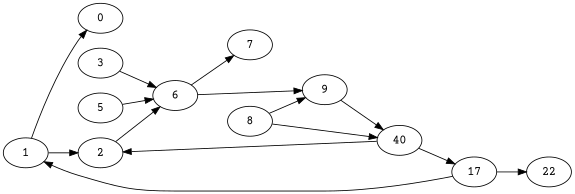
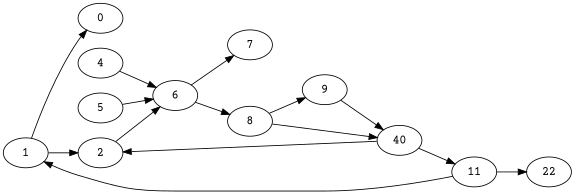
node "3": label "3" -> "4"
edge "6" -> "9": now "6" -> "8"
node "17": label "17" -> "11"
